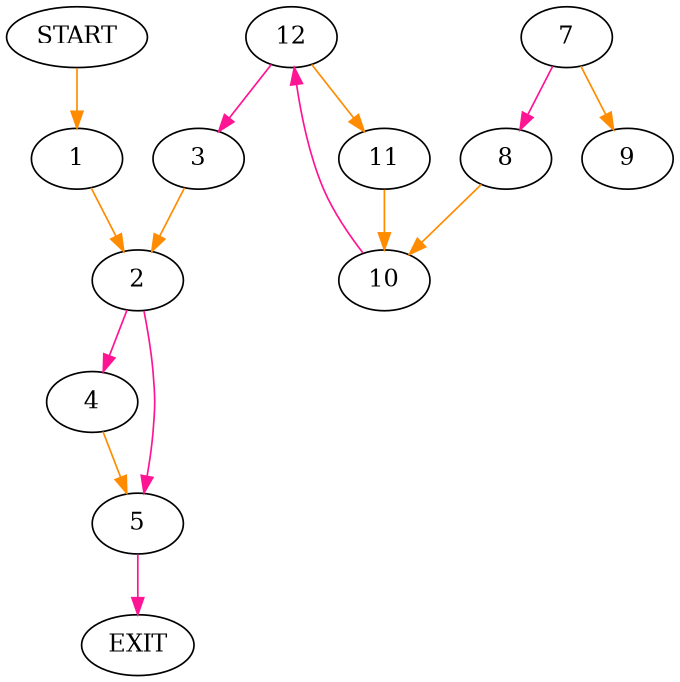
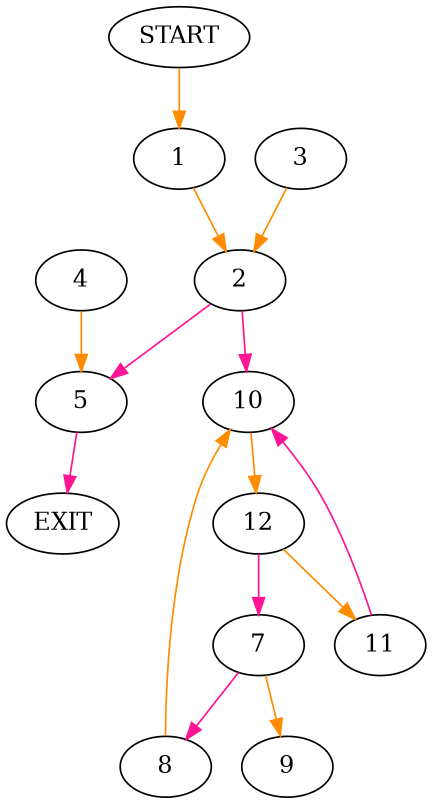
edge "12" -> "3": now "12" -> "7"
edge "10" -> "12": color deeppink -> darkorange
edge "11" -> "10": color darkorange -> deeppink
edge "2" -> "4": now "2" -> "10"
